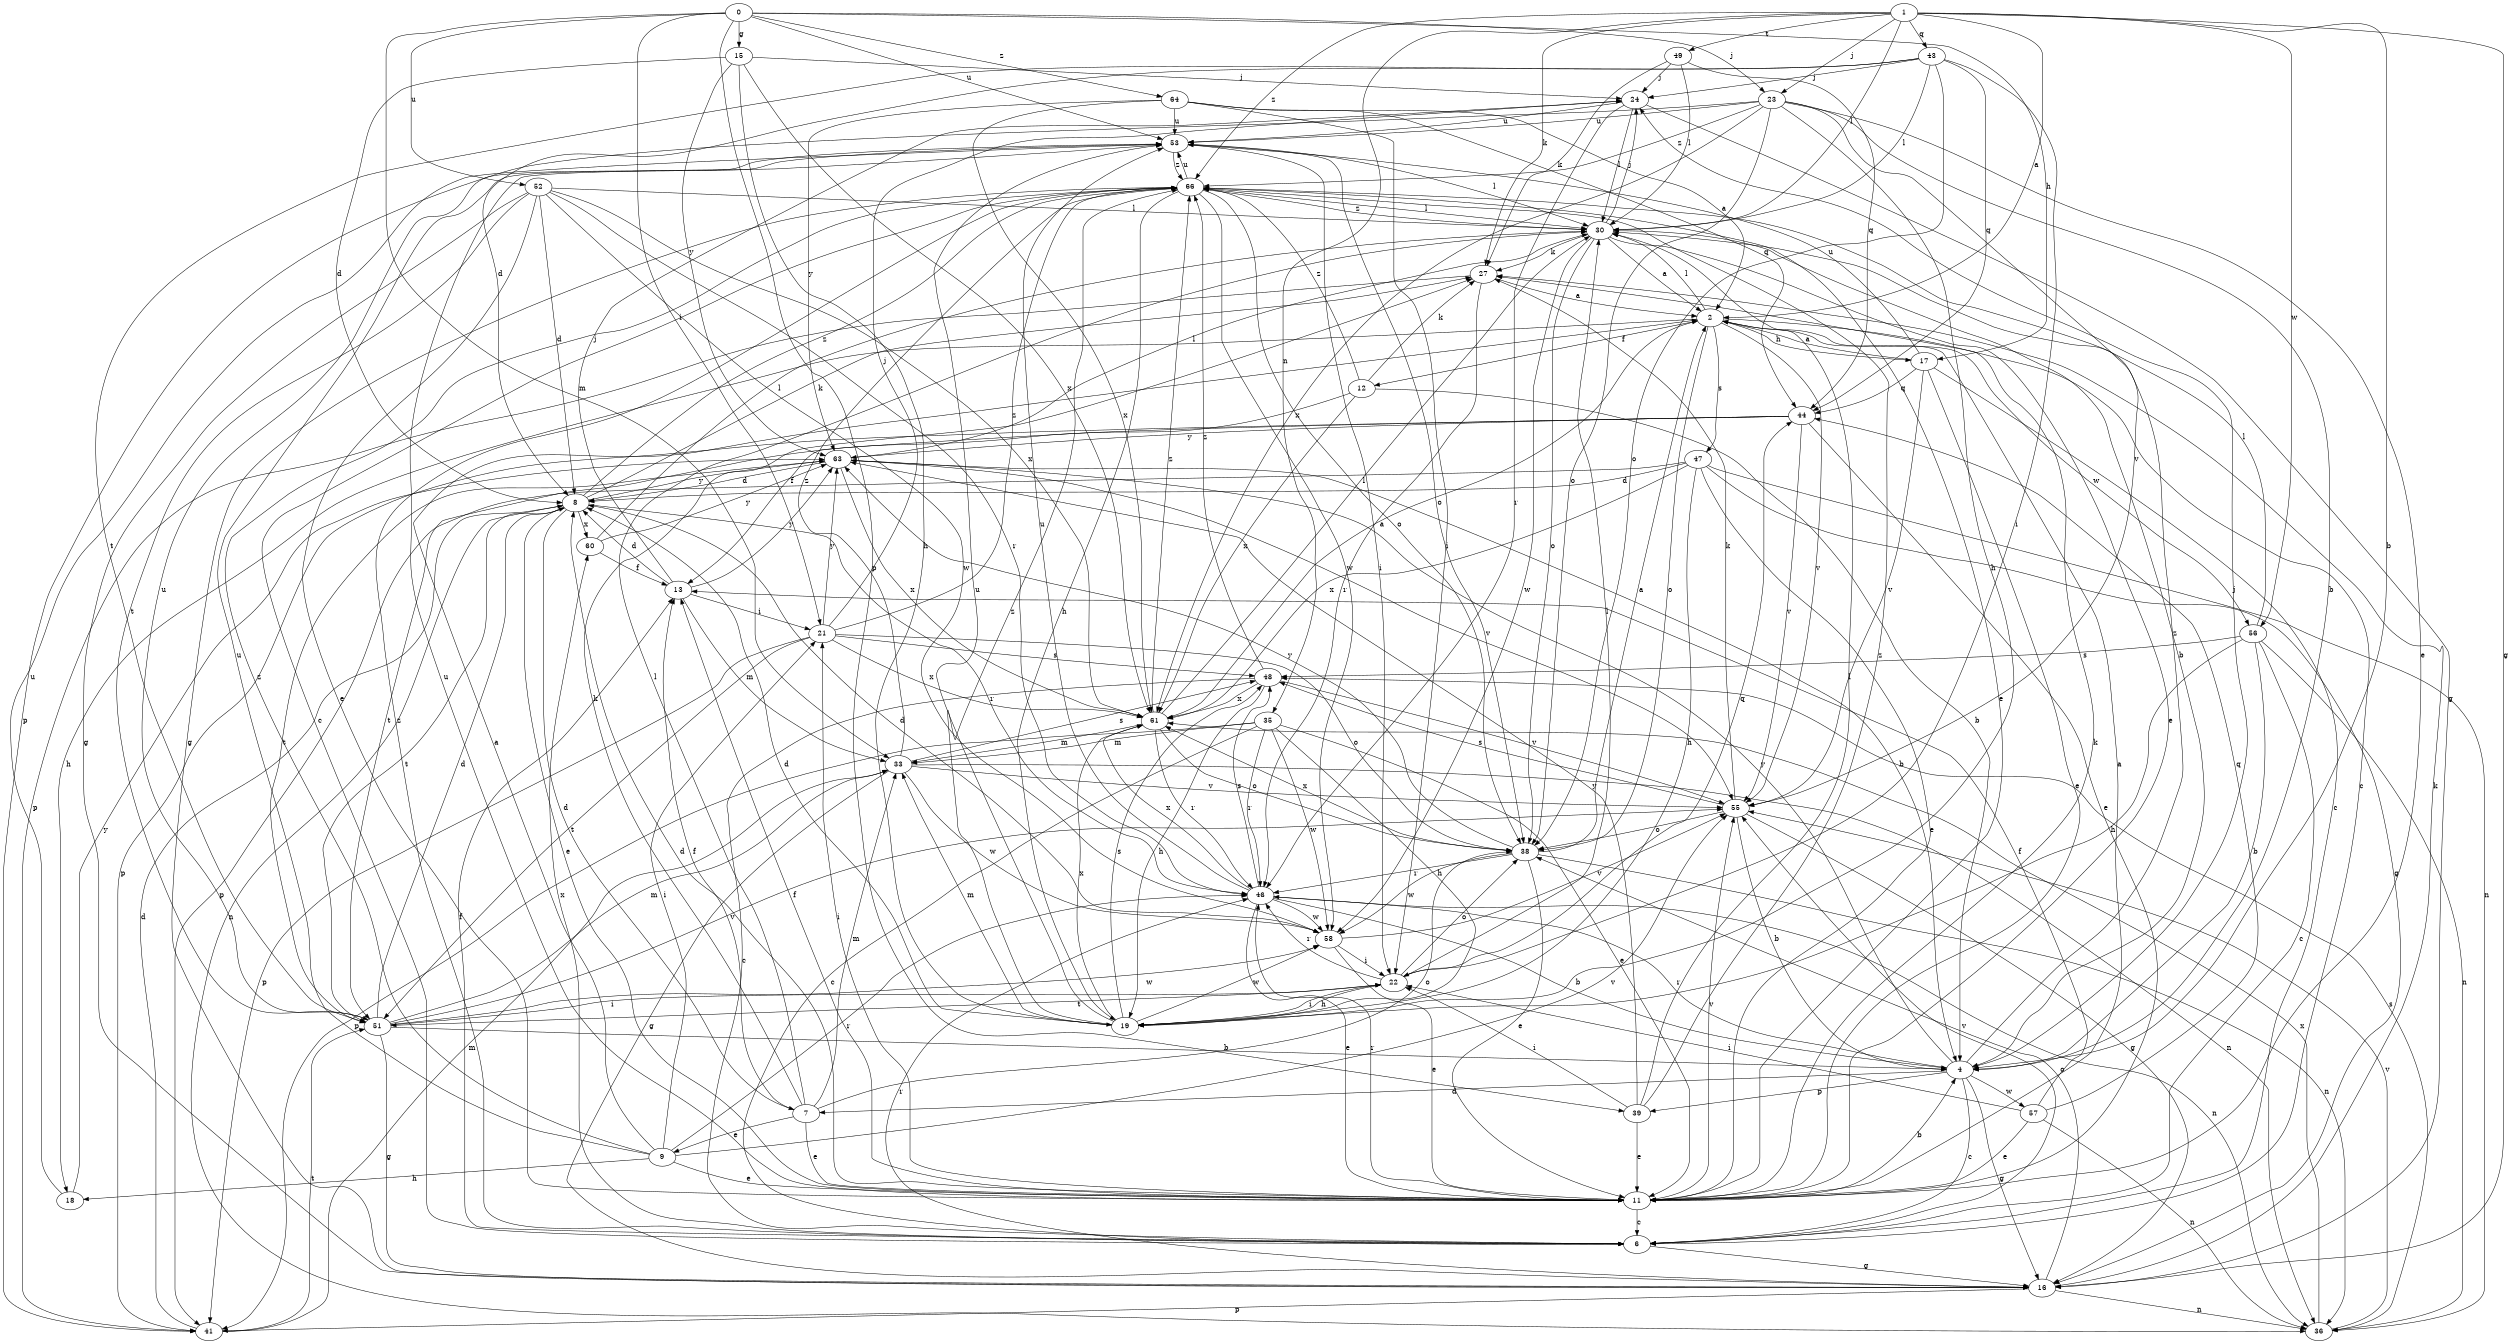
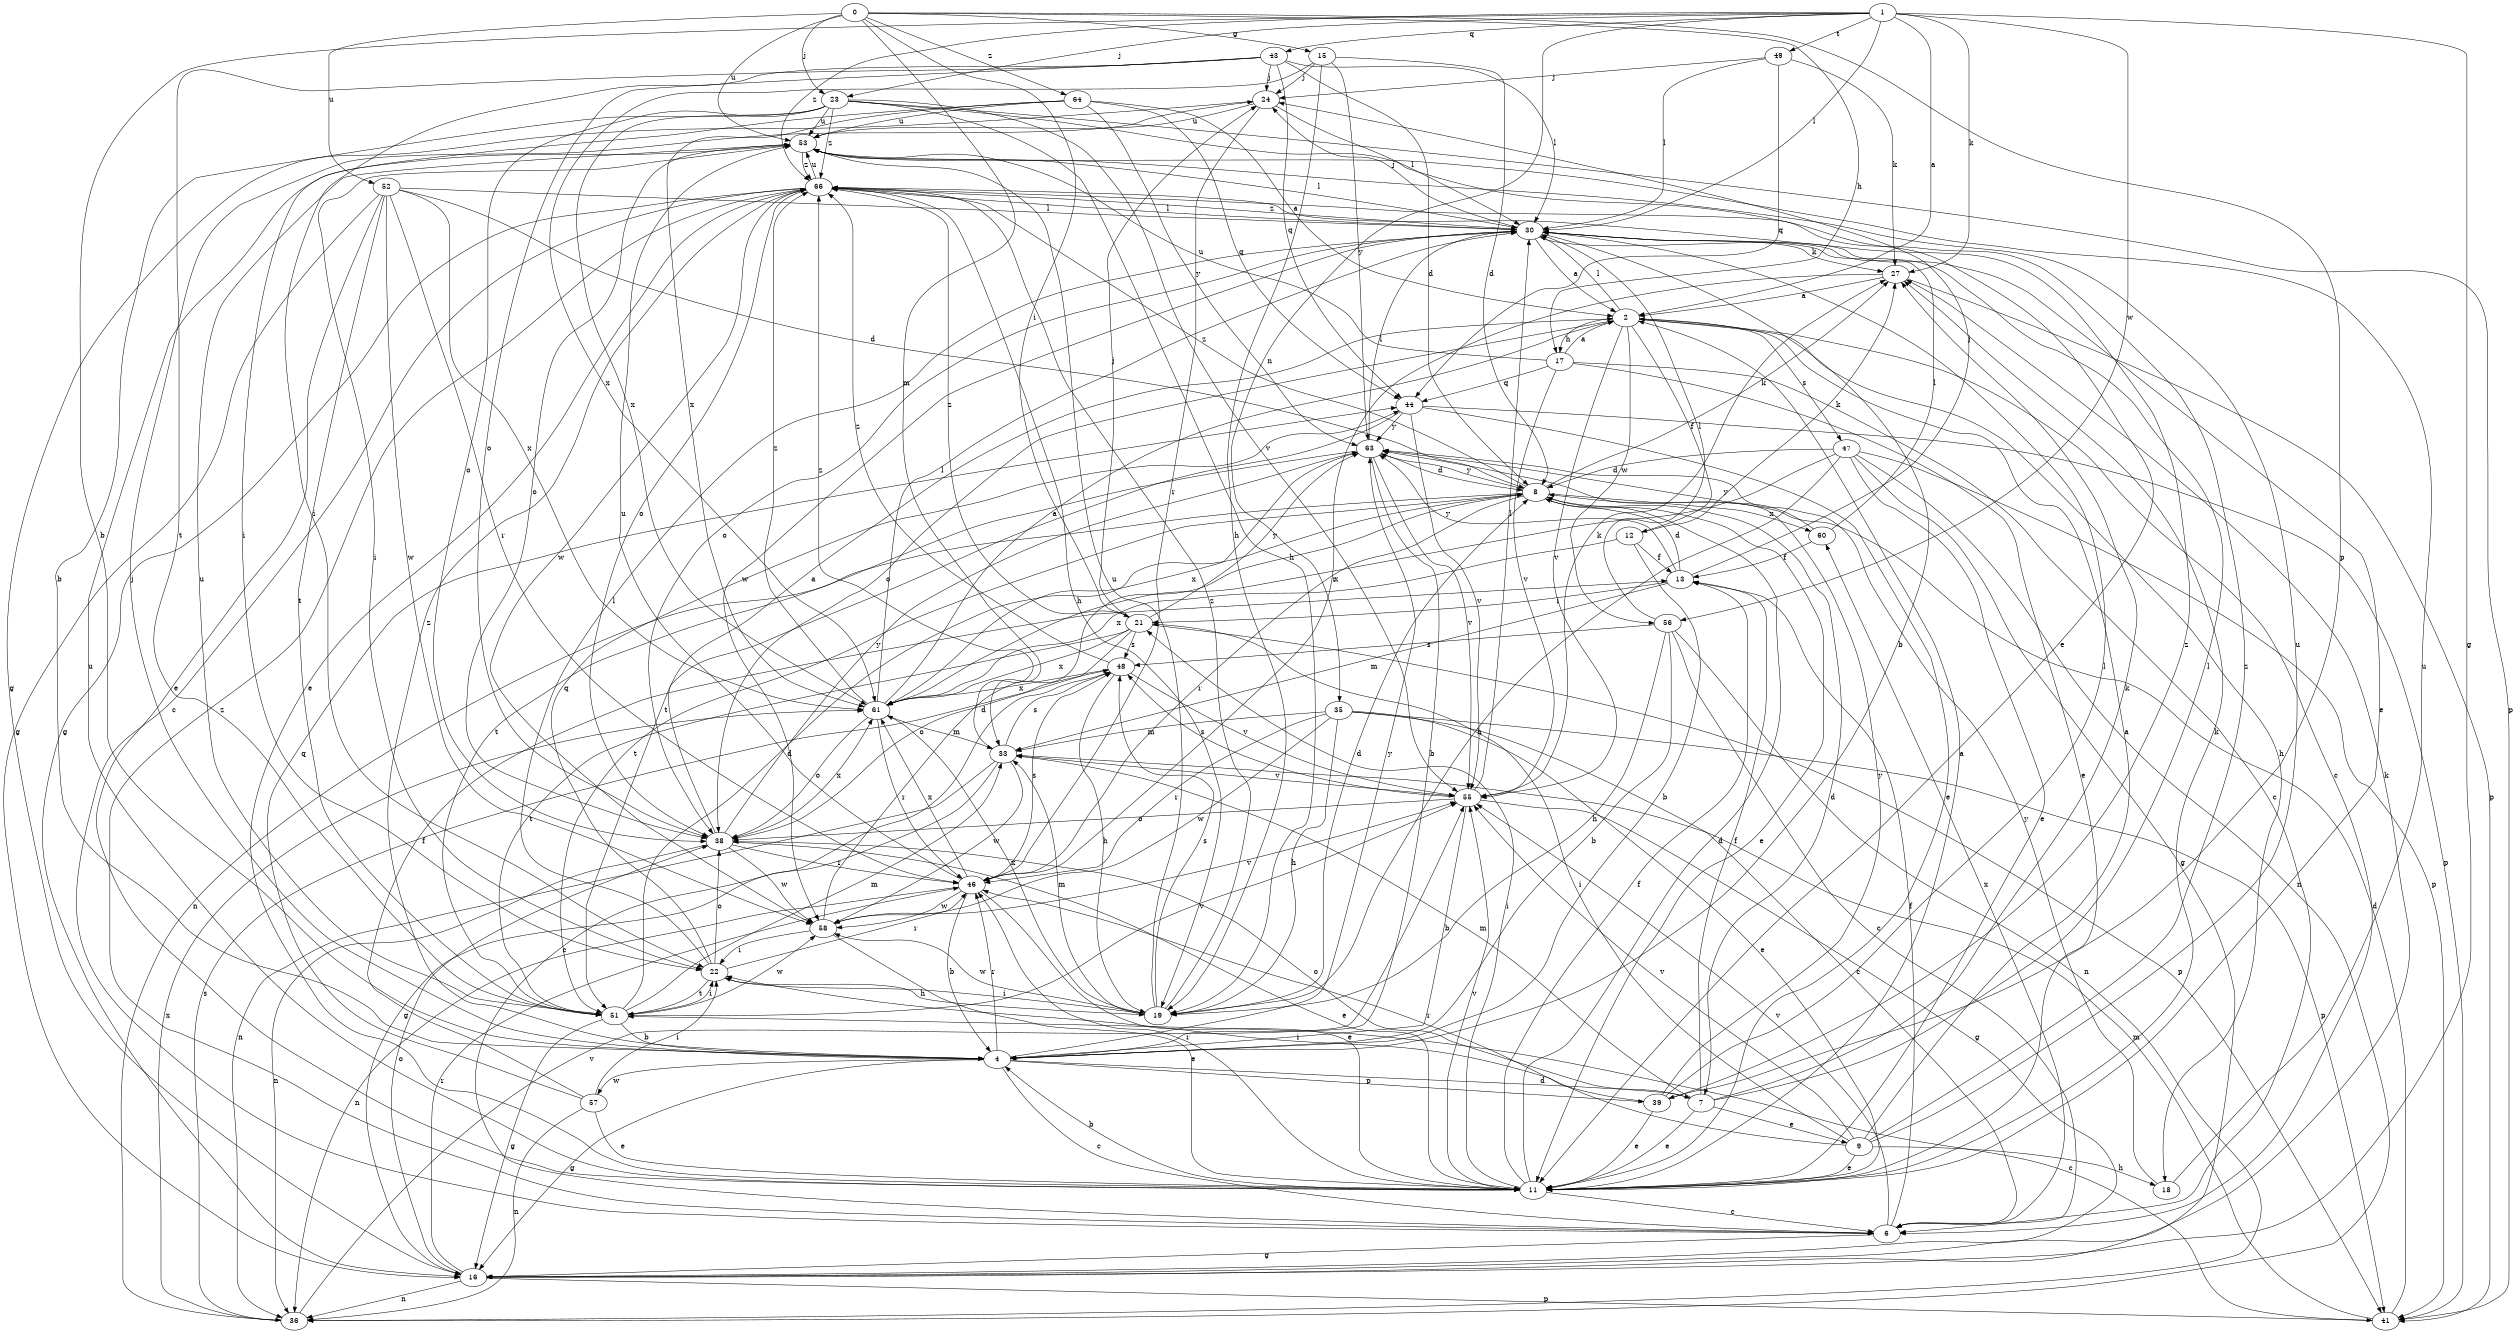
edge "12" -> "66": removed, label "z"
edge "55" -> "30": added, label "l"
edge "41" -> "51": label "t" -> "c"
